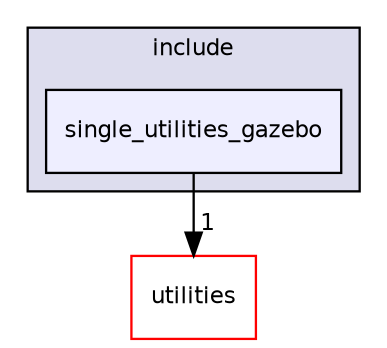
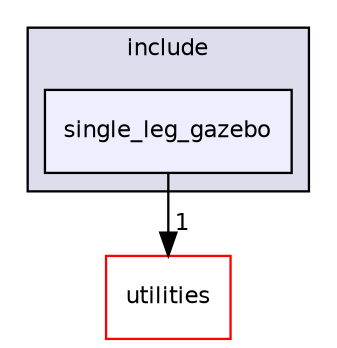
node "single_utilities_gazebo": label "single_utilities_gazebo" -> "single_leg_gazebo"
